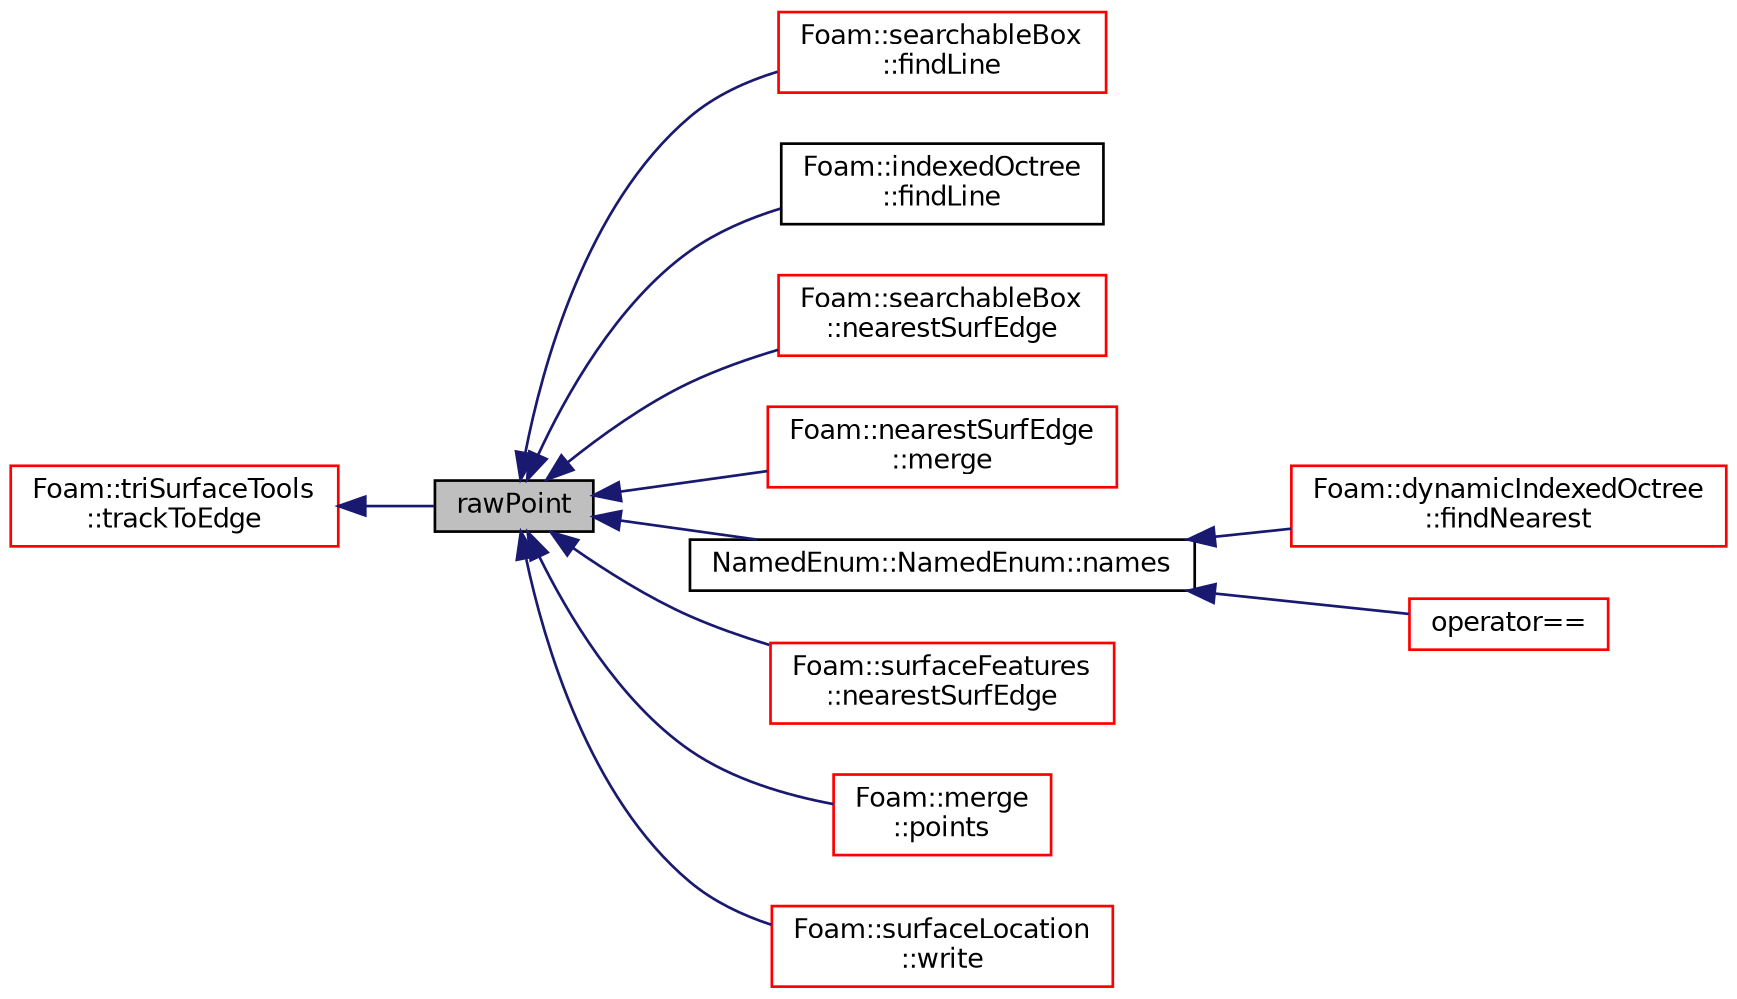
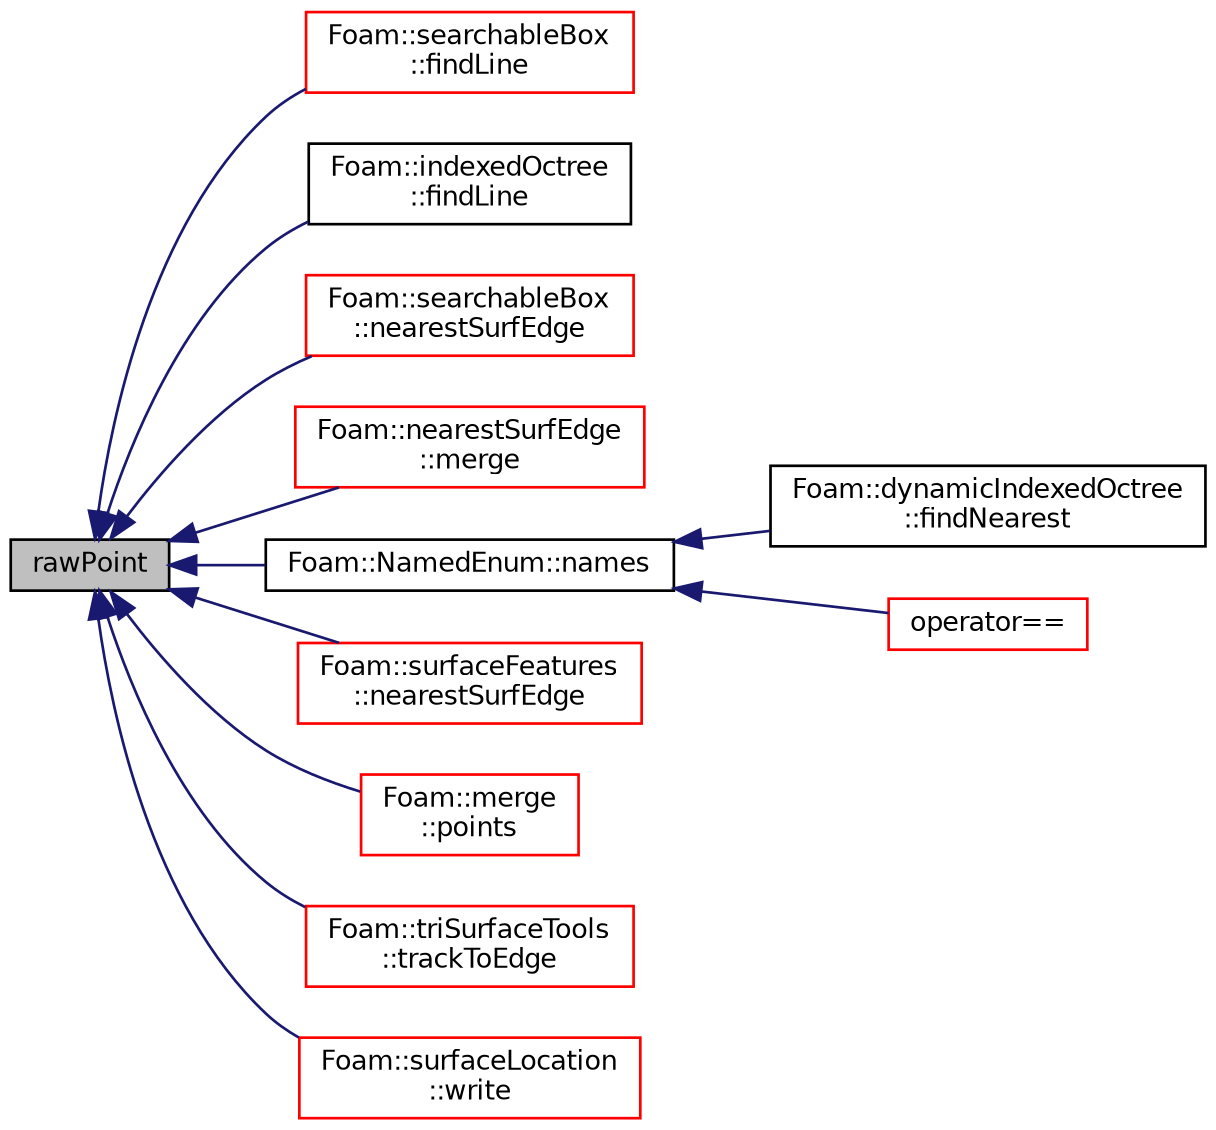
edge "rawPoint" -> "Foam::triSurfaceTools ::trackToEdge": reversed
node "Foam::dynamicIndexedOctree ::findNearest": color red -> black
node "NamedEnum::NamedEnum::names": label "NamedEnum::NamedEnum::names" -> "Foam::NamedEnum::names"
